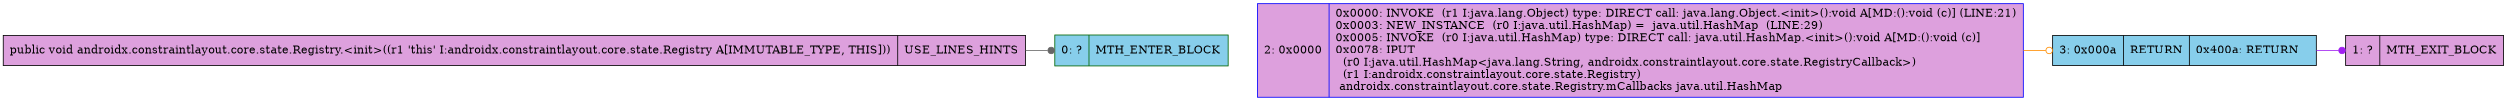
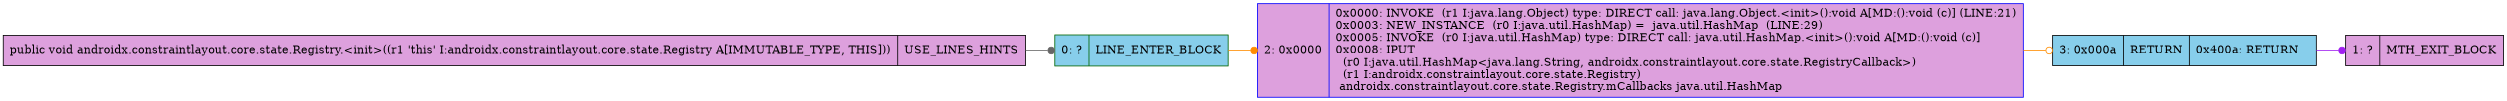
node "0: ?": text "MTH_ENTER_BLOCK" -> "LINE_ENTER_BLOCK"
edge "0: ?" -> "2: 0x0000": added
node "2: 0x0000": text "0x0078: IPUT" -> "0x0008: IPUT"
